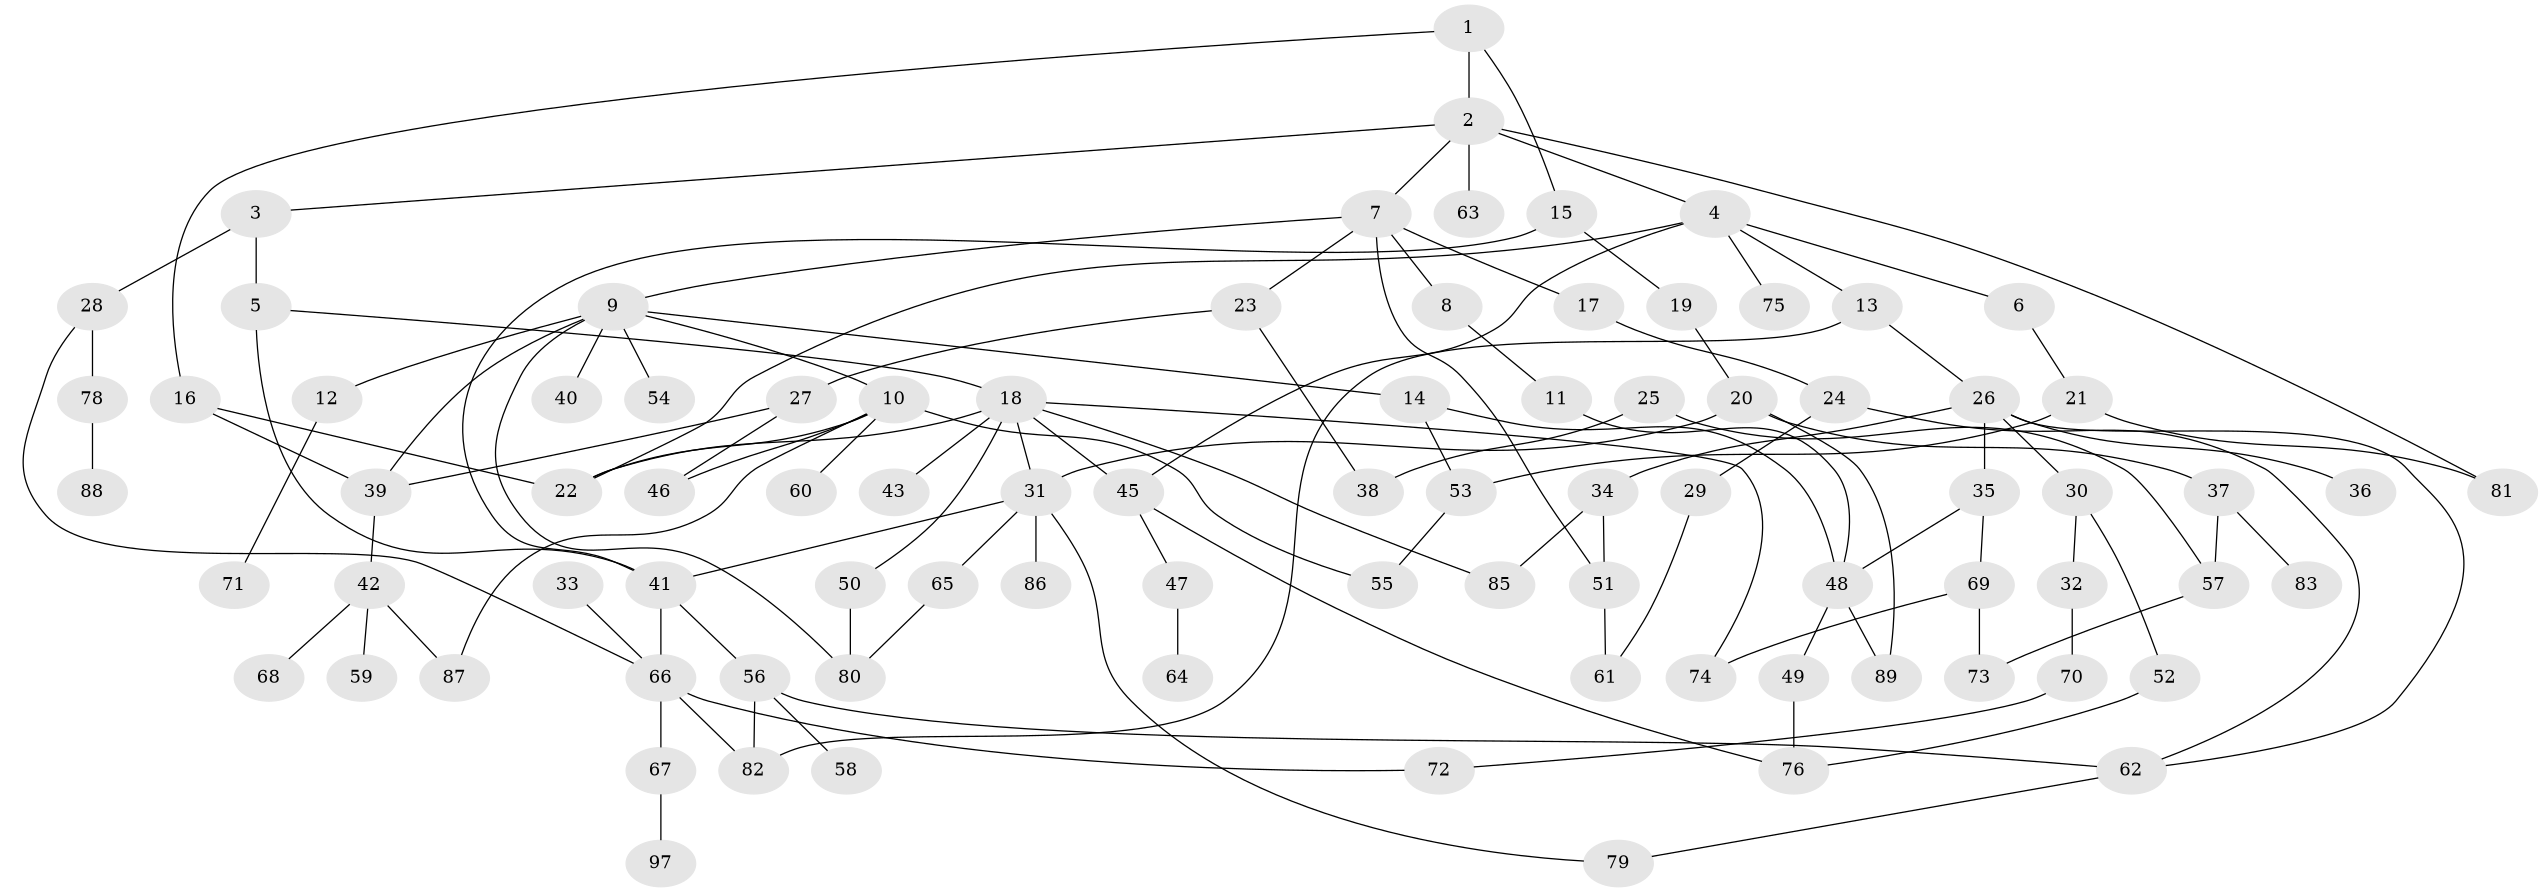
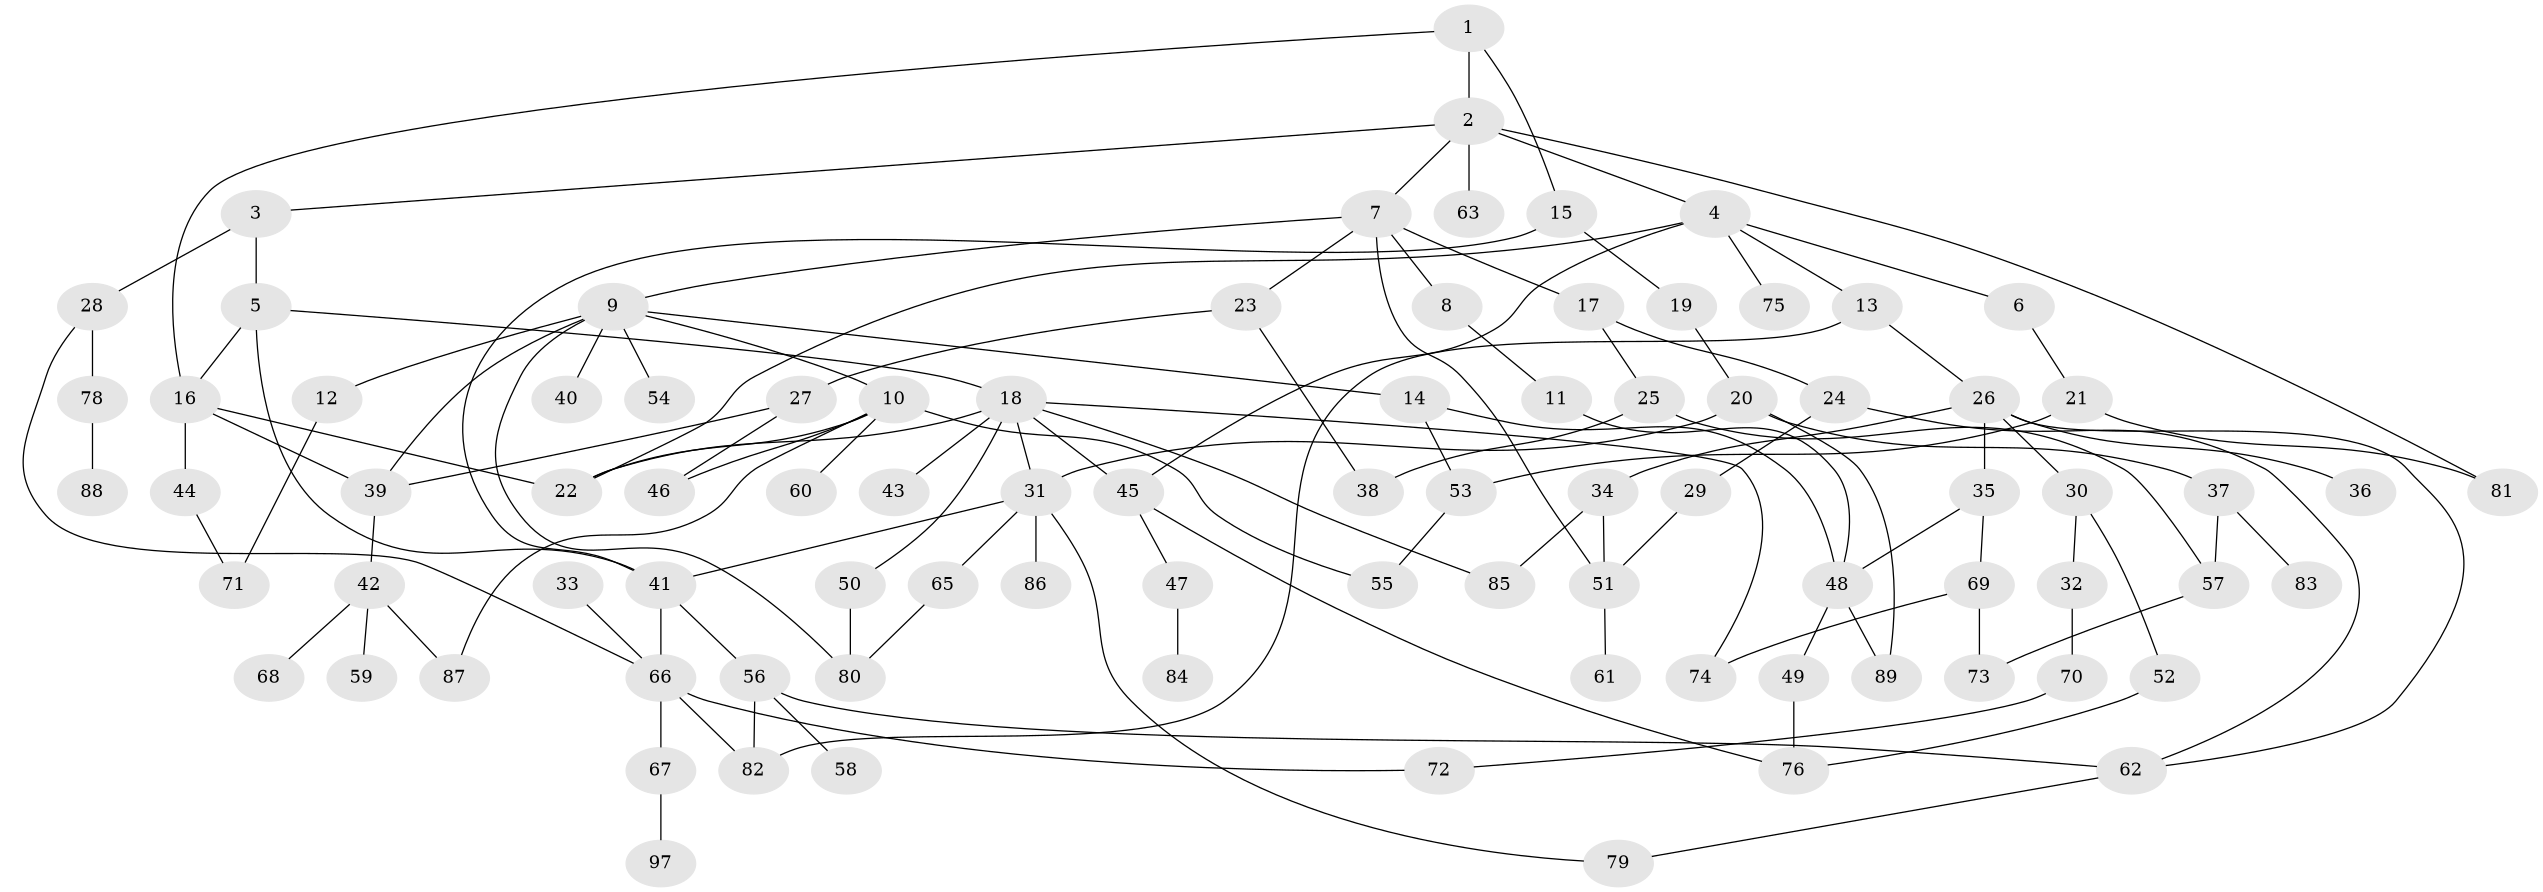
edge "5" -- "16": added
edge "17" -- "25": added
node "44": added
edge "29" -- "61": now "29" -- "51"
node "64": label "64" -> "84"
